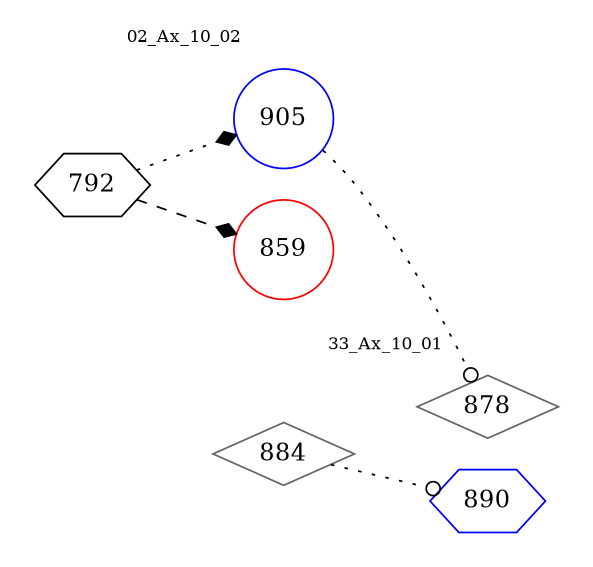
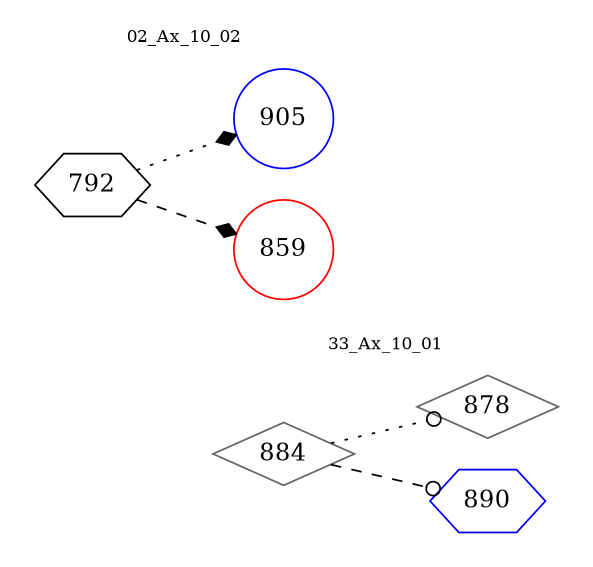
edge "905" -> "878": now "884" -> "878"
edge "884" -> "890": style dotted -> dashed
